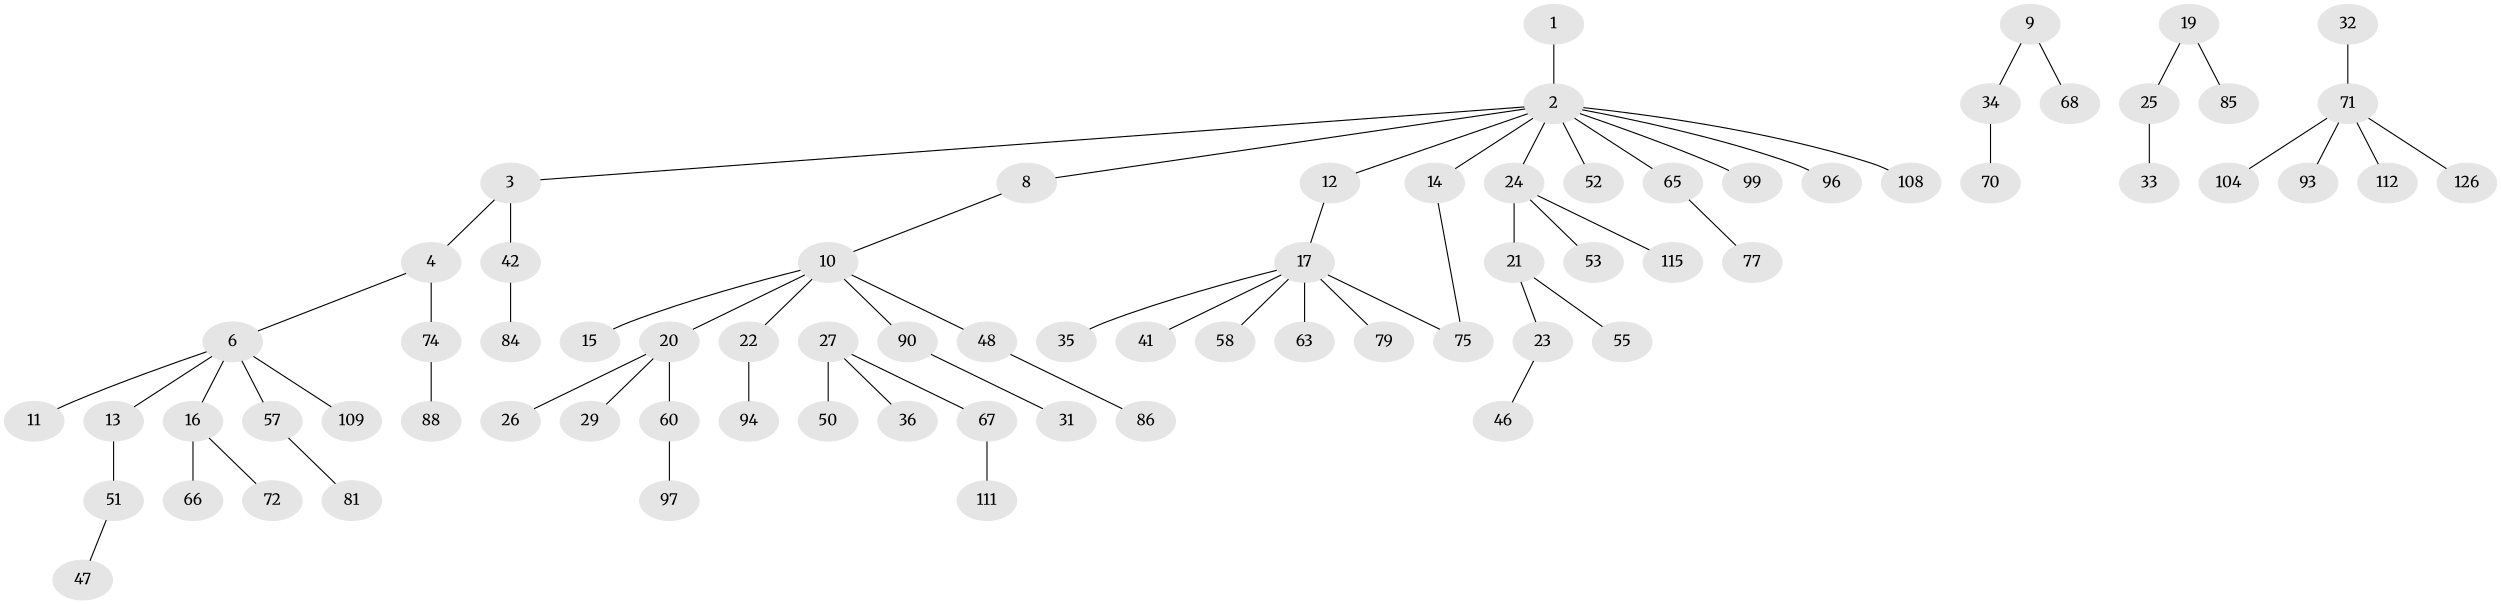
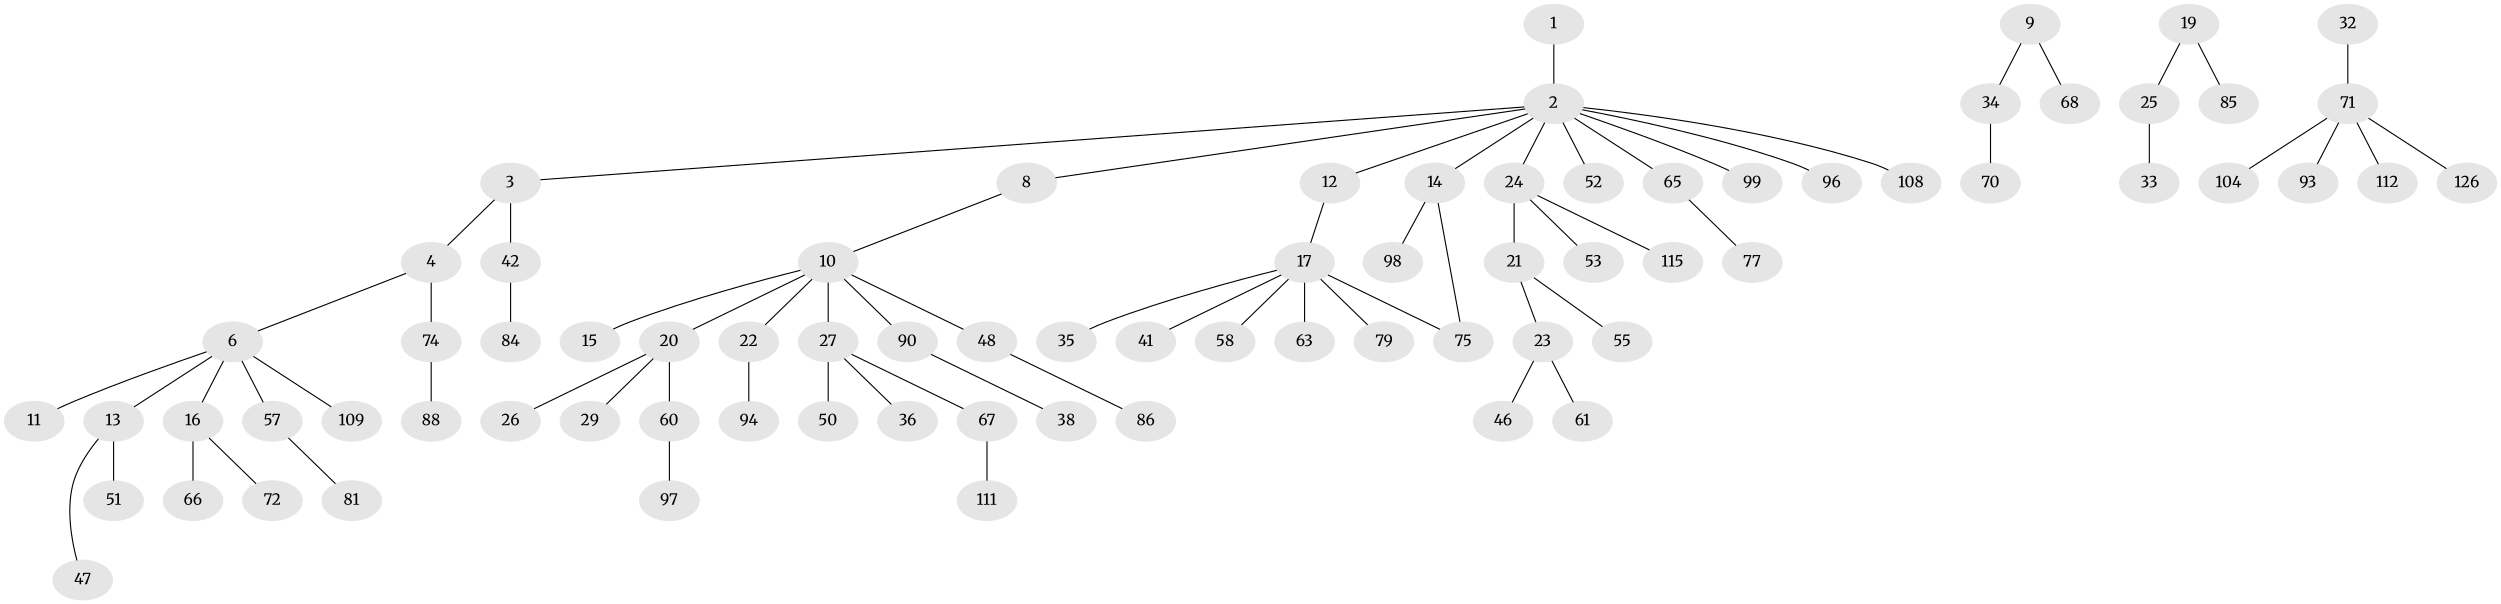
node "98": added
edge "10" -- "27": added
node "31": label "31" -> "38"
node "61": added
edge "51" -- "47": now "13" -- "47"
